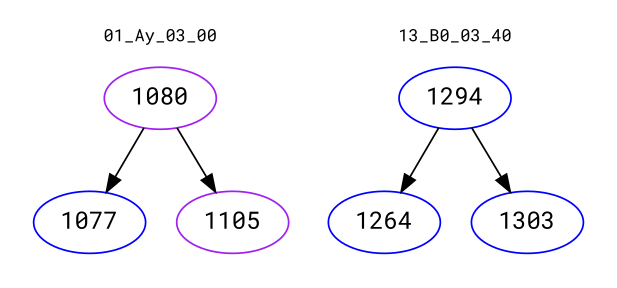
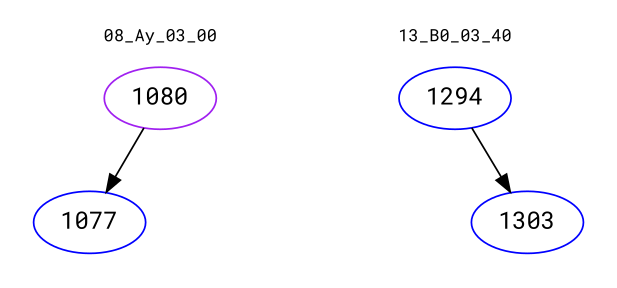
cluster "01_Ay_03_00": label "01_Ay_03_00" -> "08_Ay_03_00"
node "1105": removed
node "1264": removed
